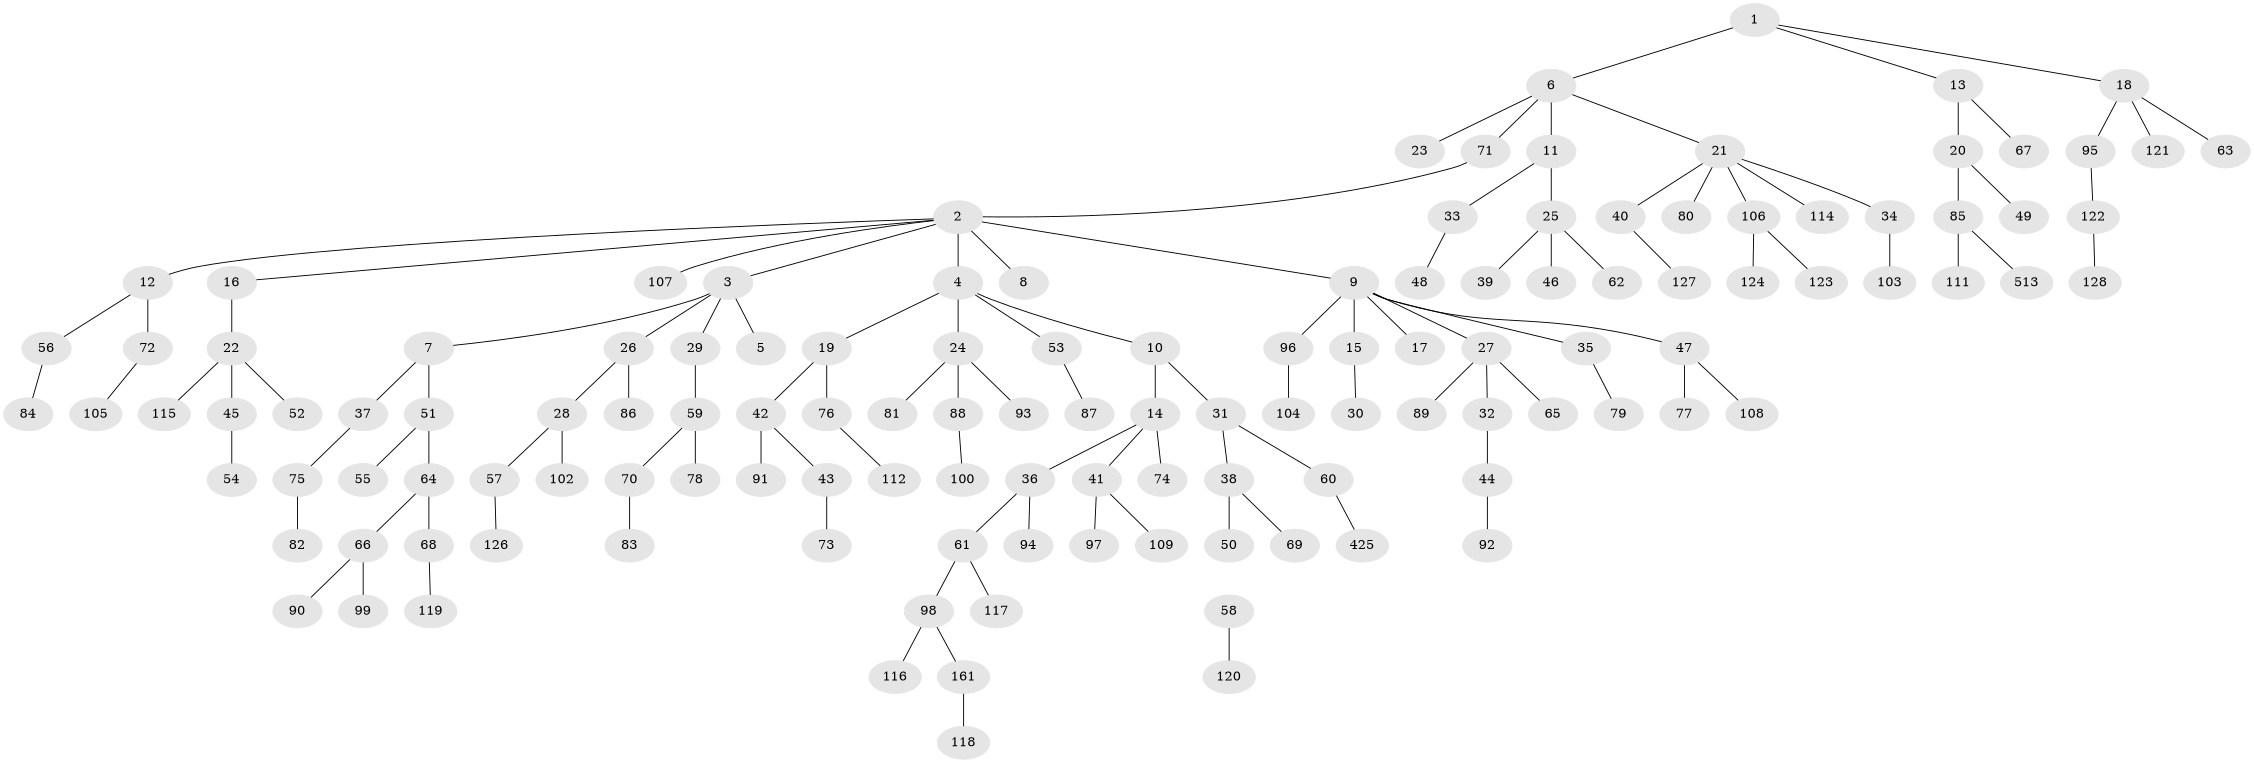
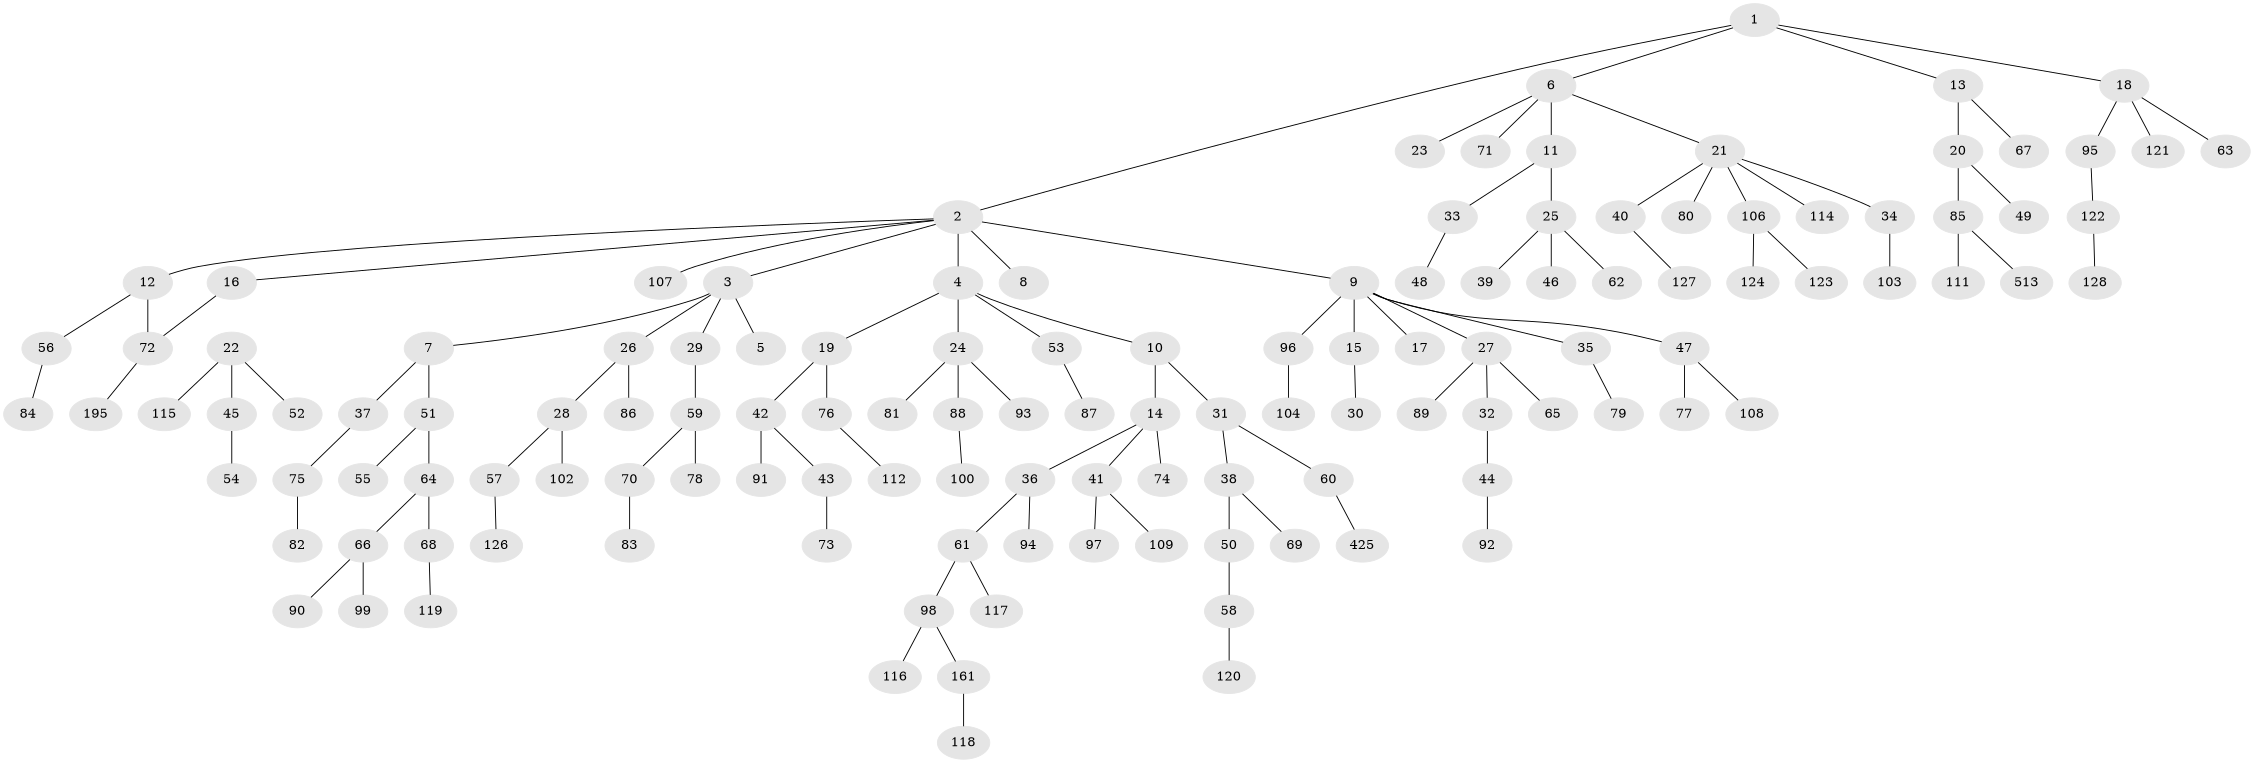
edge "71" -- "2": now "1" -- "2"
edge "16" -- "22": now "16" -- "72"
node "105": label "105" -> "195"
edge "50" -- "58": added
